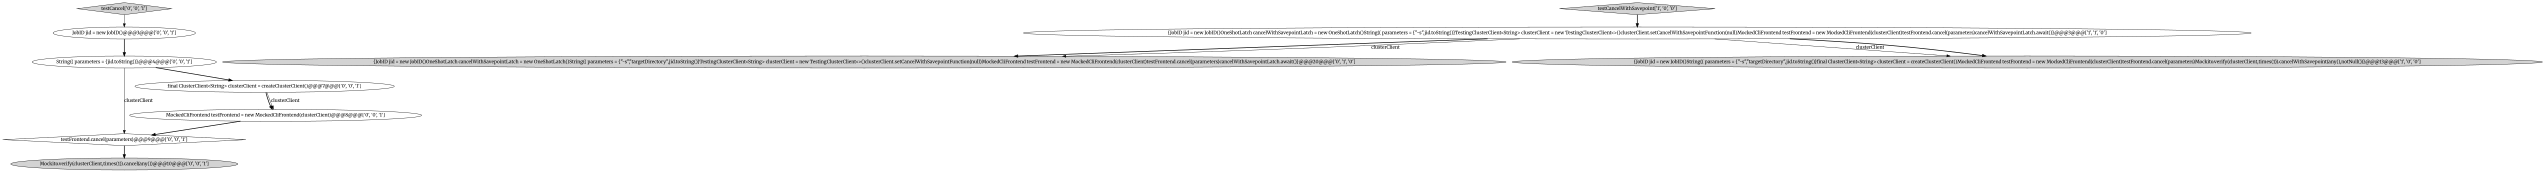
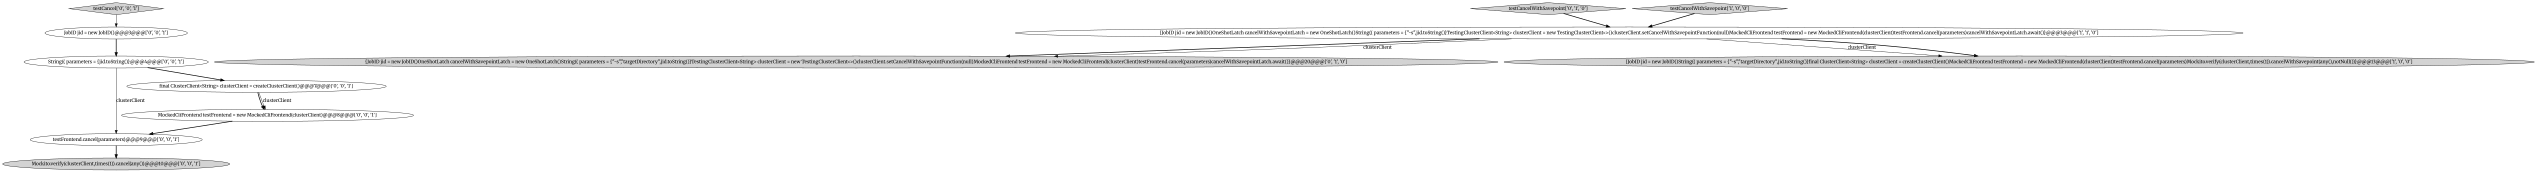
node "testCancelWithSavepoint['0', '1', '0']": added
node "testFrontend.cancel(parameters)@@@9@@@['0', '0', '1']": shape diamond -> ellipse
